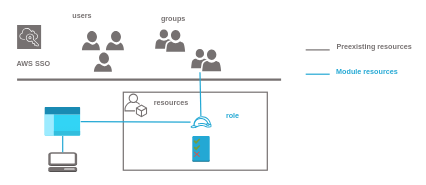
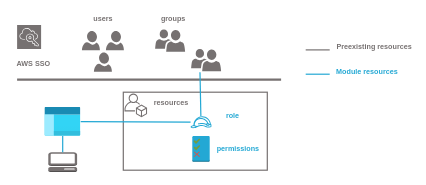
node "users": moved (82, 16) -> (103, 19)
node "permissions": added
